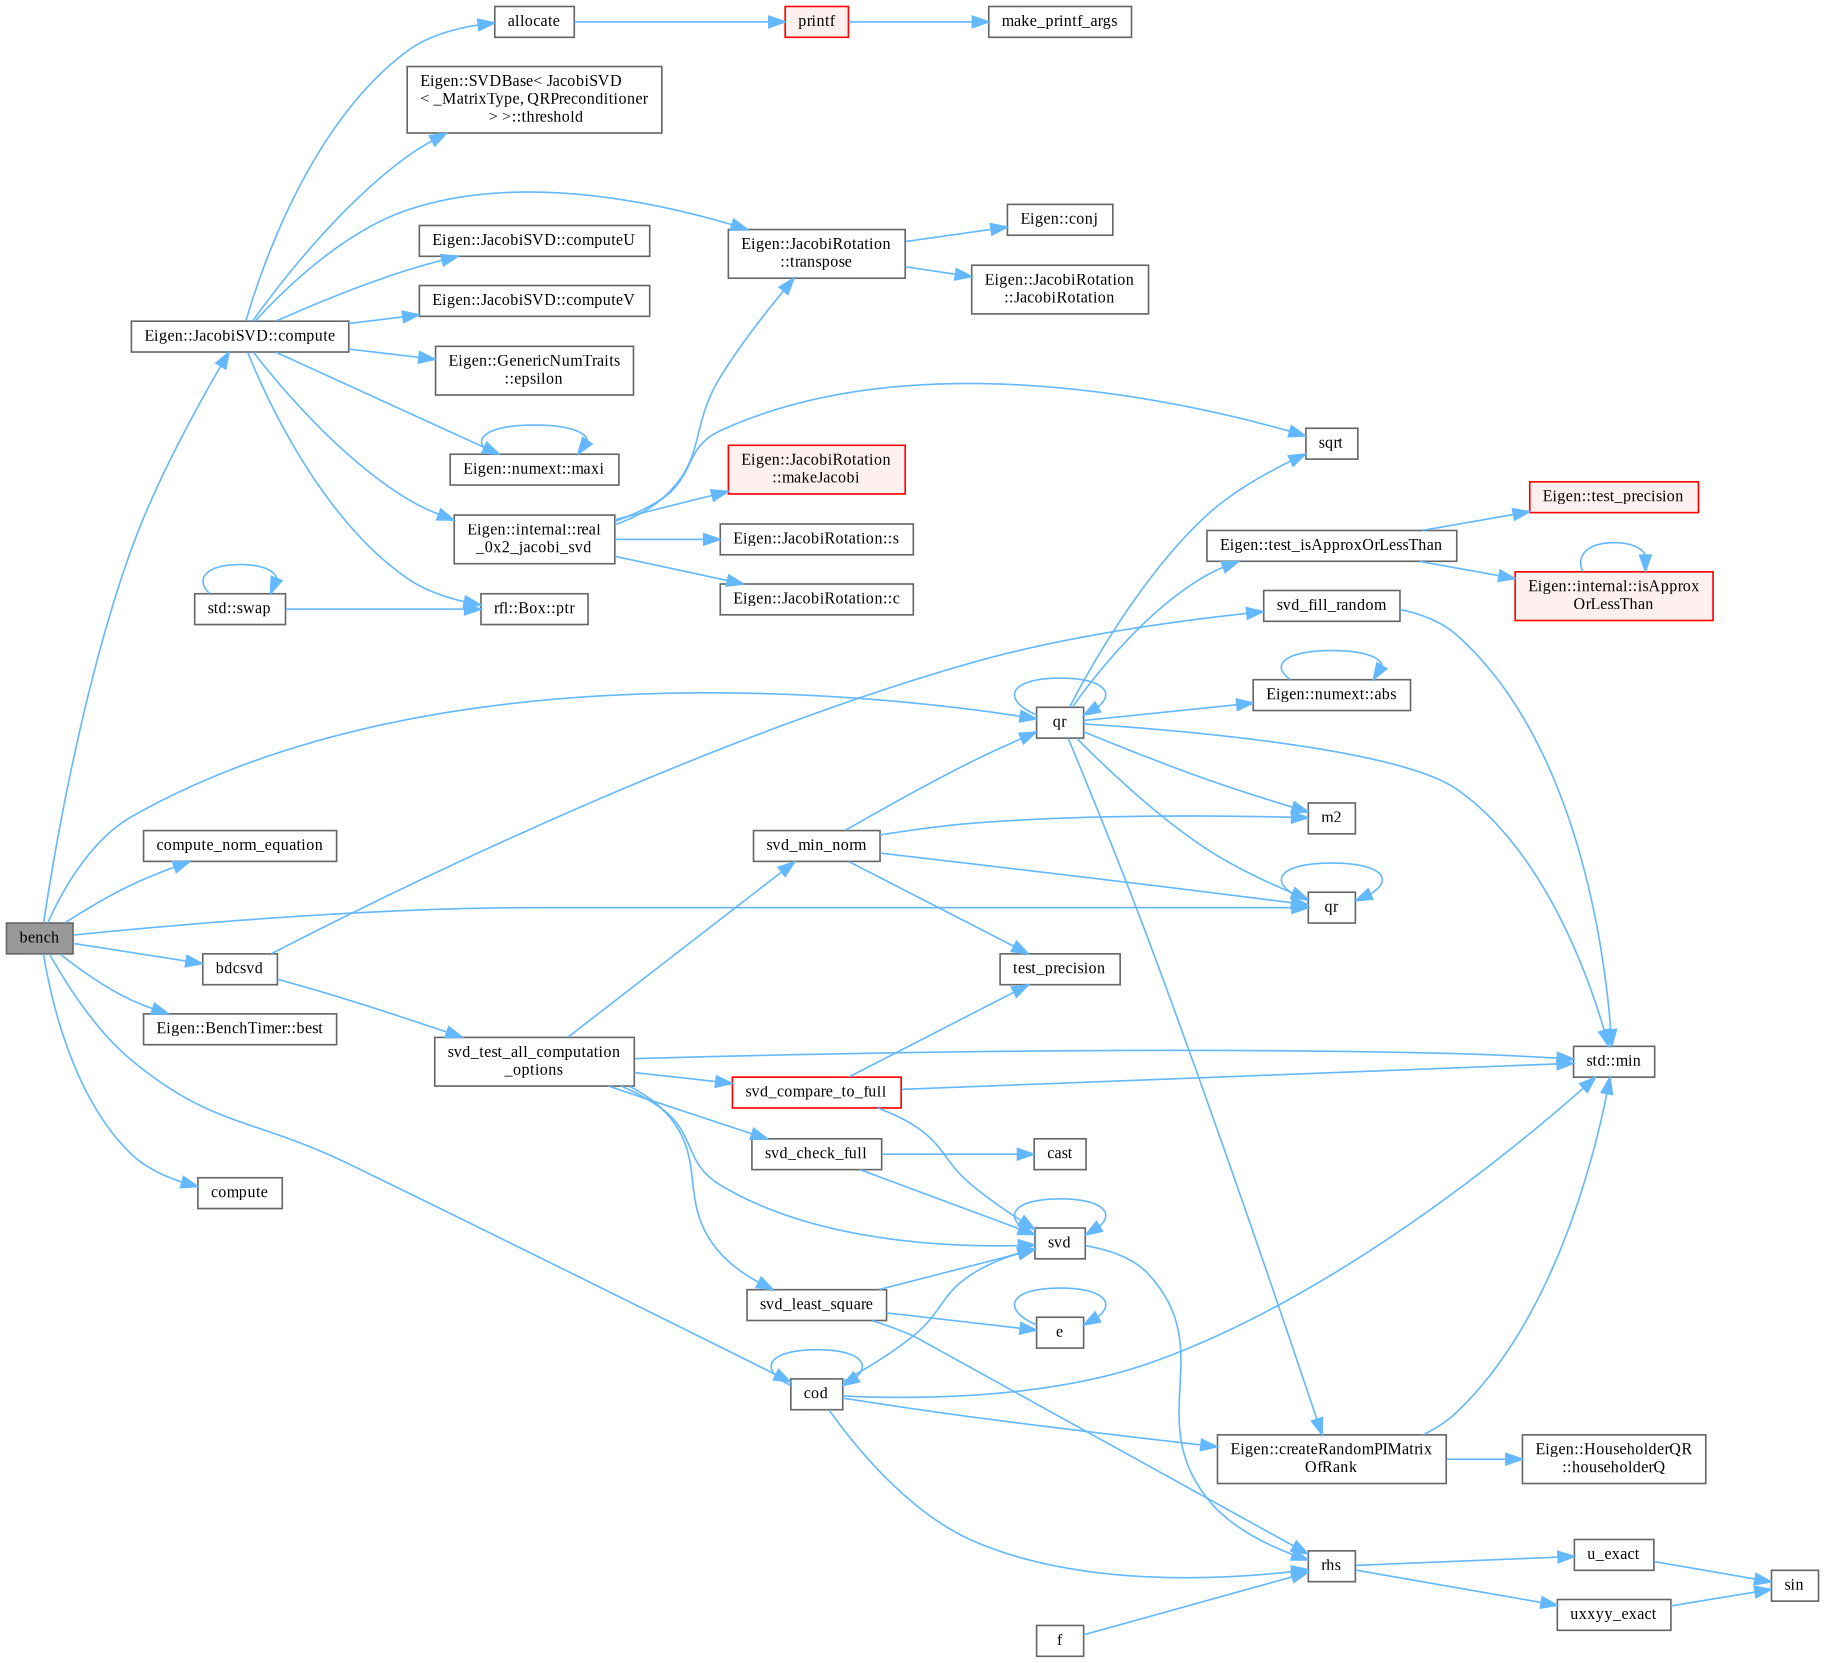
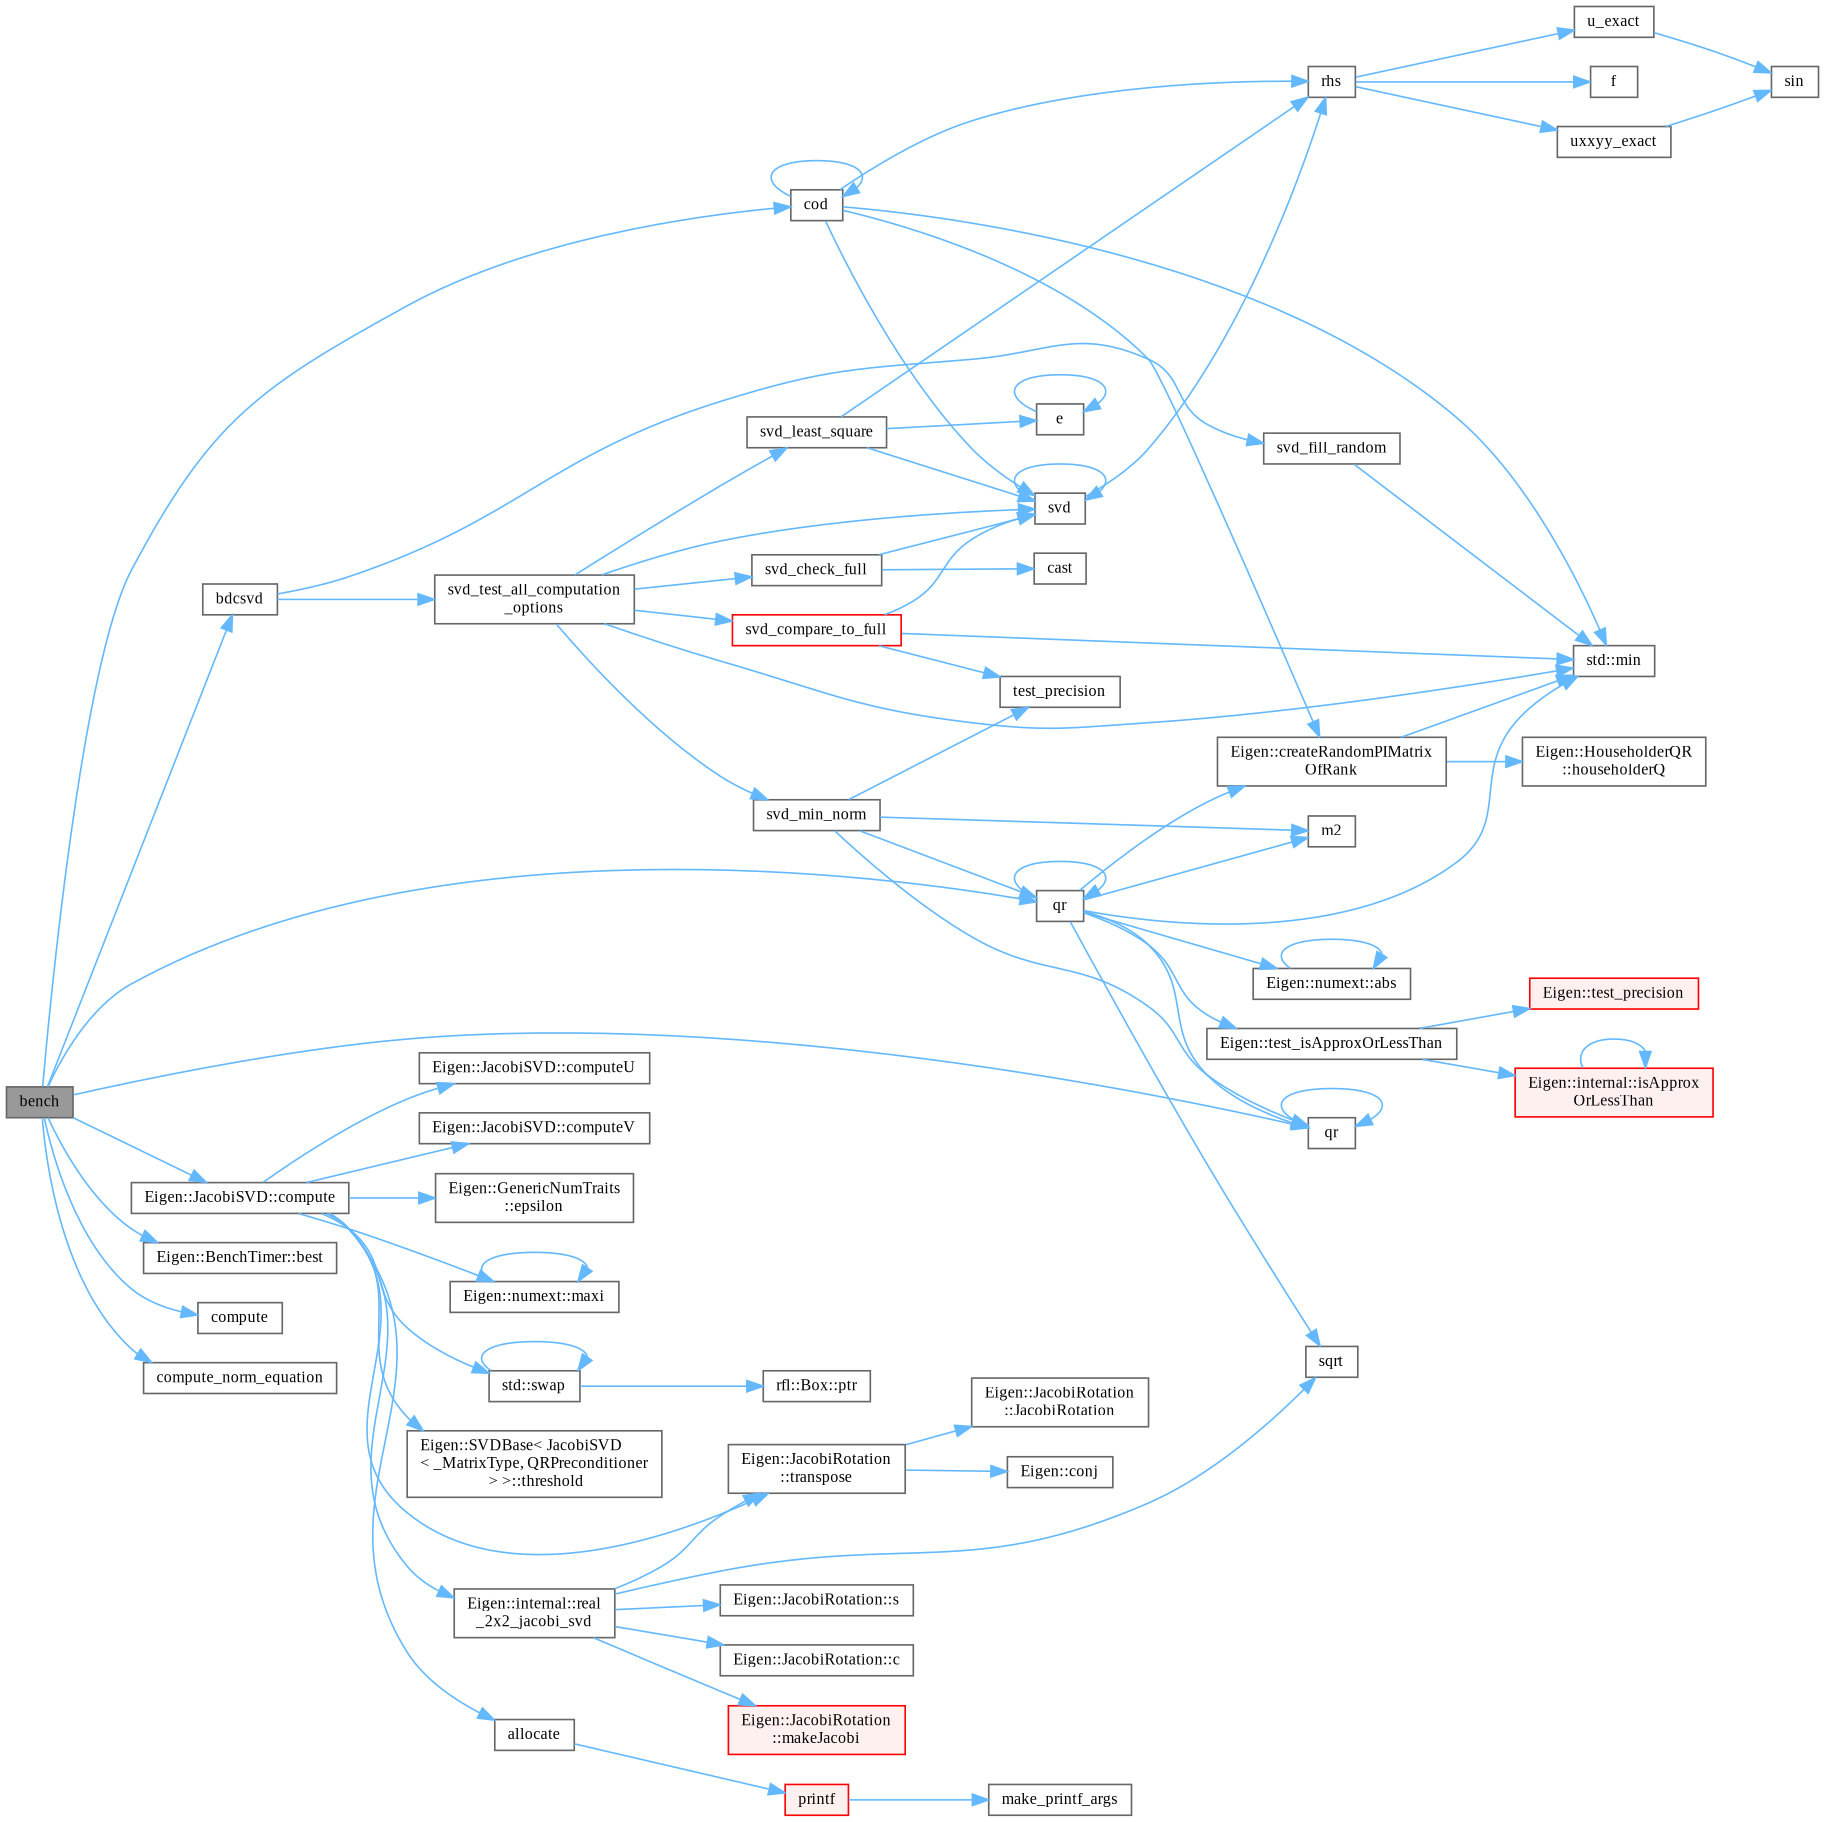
edge "Eigen::JacobiSVD::compute" -> "rfl::Box::ptr": now "Eigen::JacobiSVD::compute" -> "std::swap"
node "Eigen::internal::real _0x2_jacobi_svd": label "Eigen::internal::real _0x2_jacobi_svd" -> "Eigen::internal::real _2x2_jacobi_svd"
edge "f" -> "rhs": reversed
